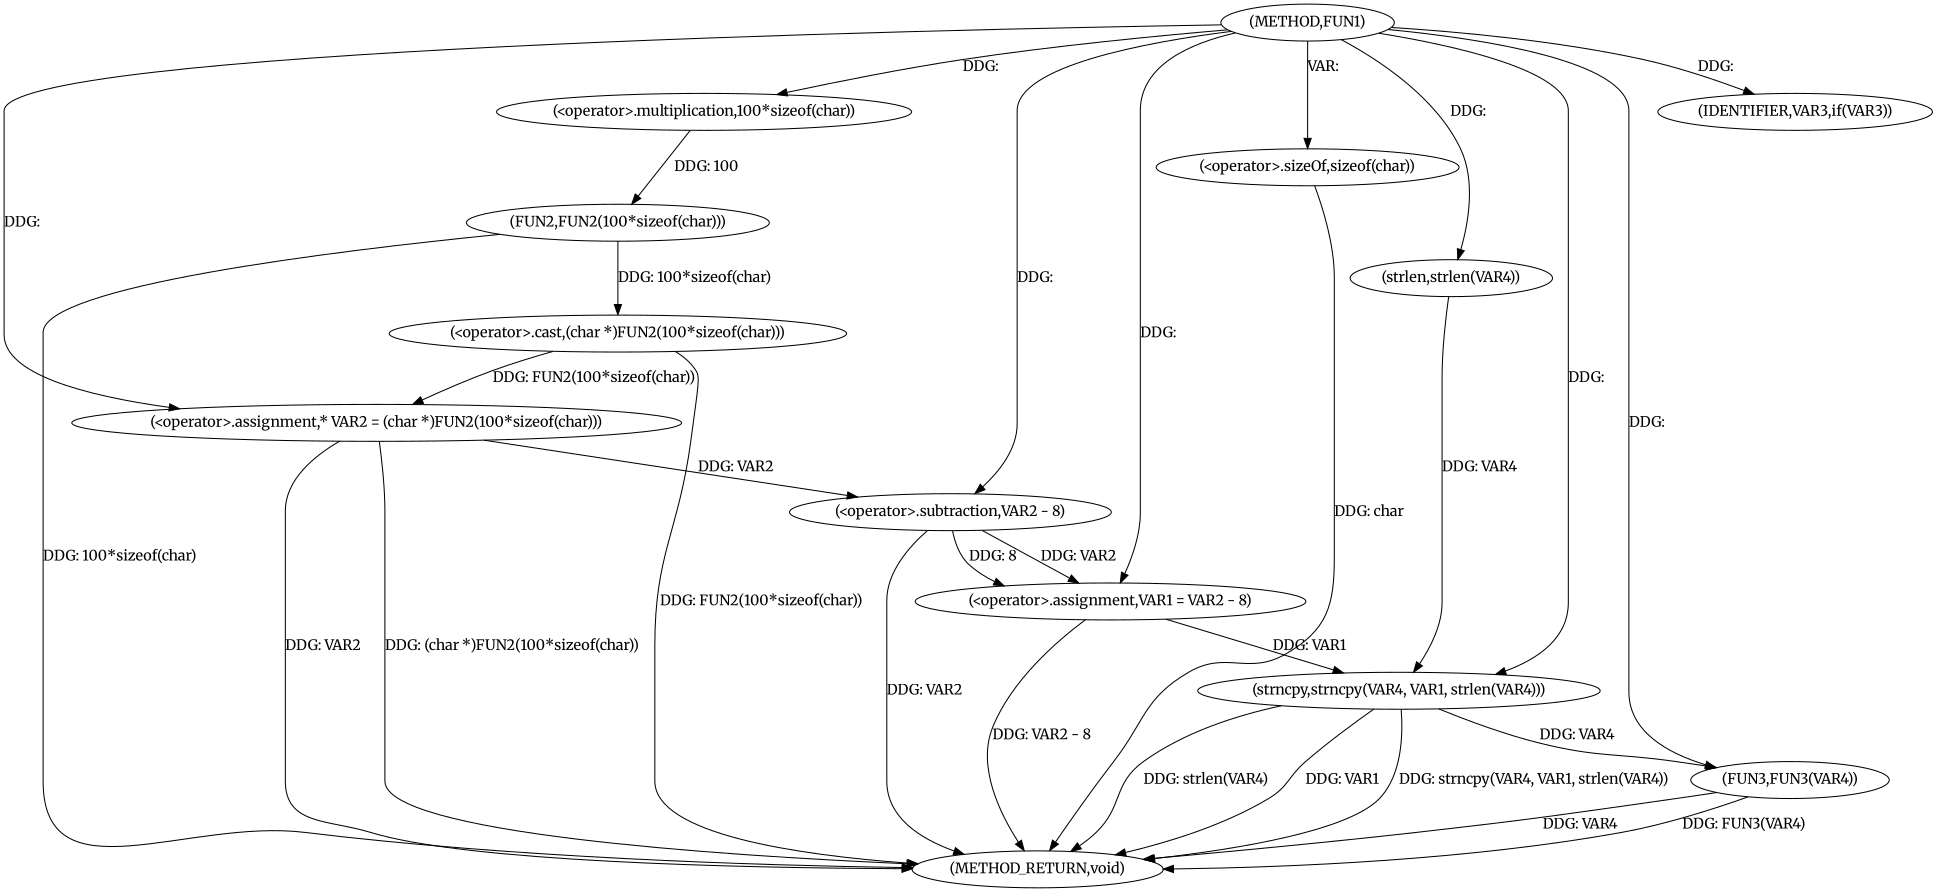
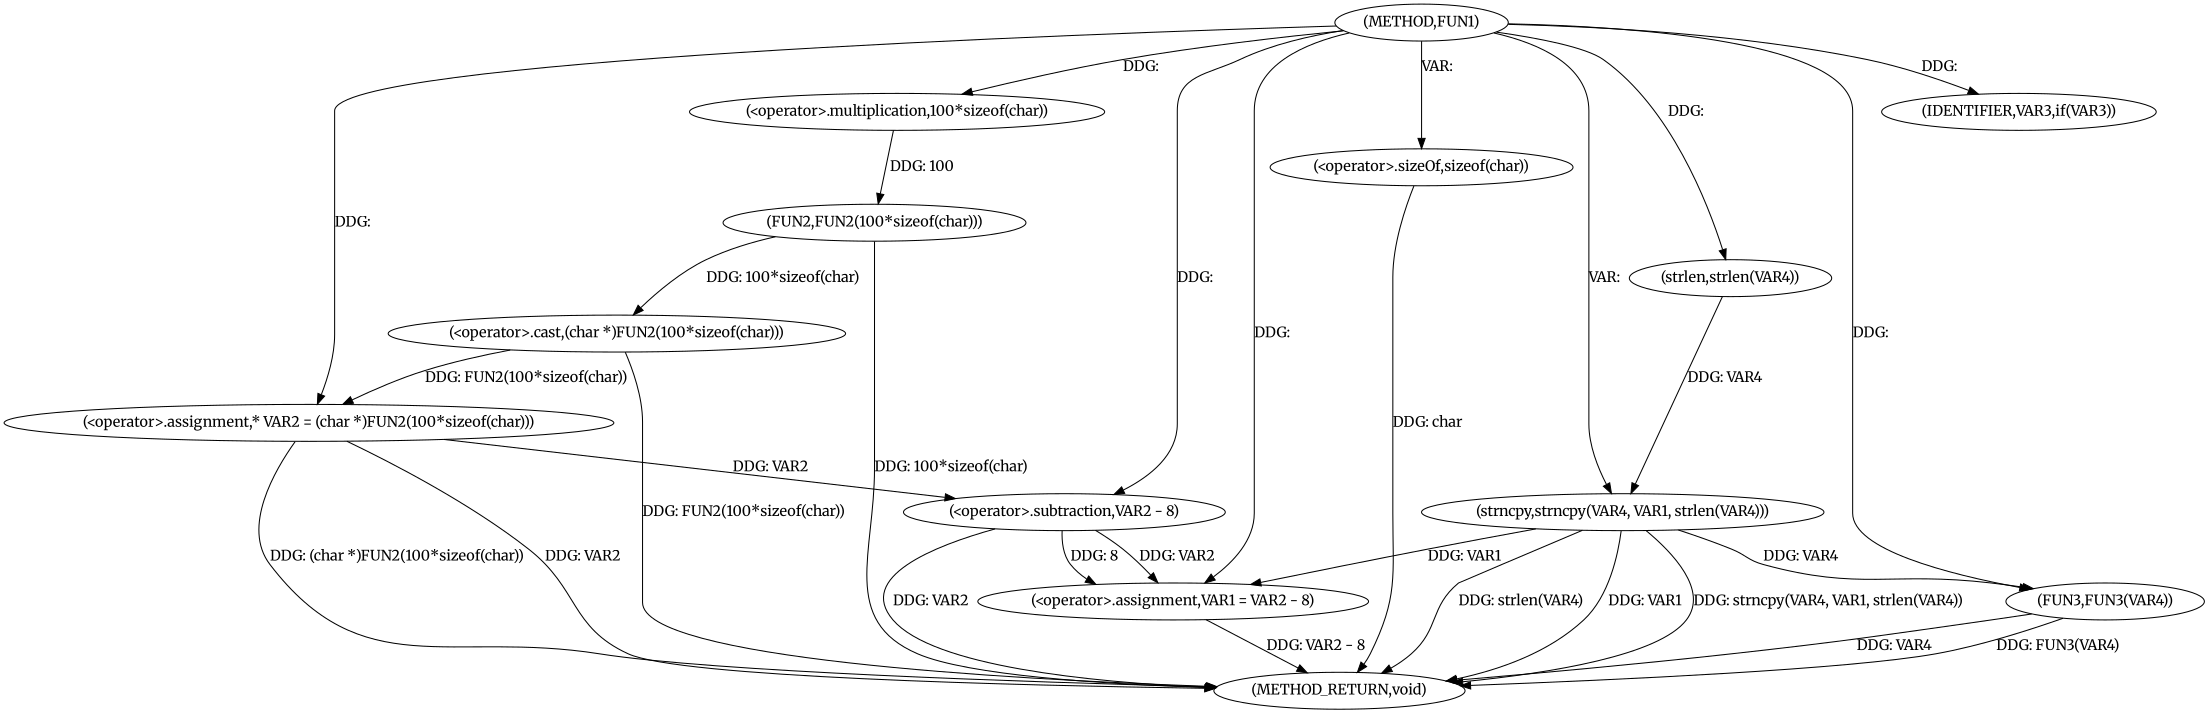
edge "(METHOD,FUN1)" -> "(strncpy,strncpy(VAR4, VAR1, strlen(VAR4)))": label "DDG: " -> "VAR: "
edge "(<operator>.assignment,VAR1 = VAR2 - 8)" -> "(strncpy,strncpy(VAR4, VAR1, strlen(VAR4)))": reversed
